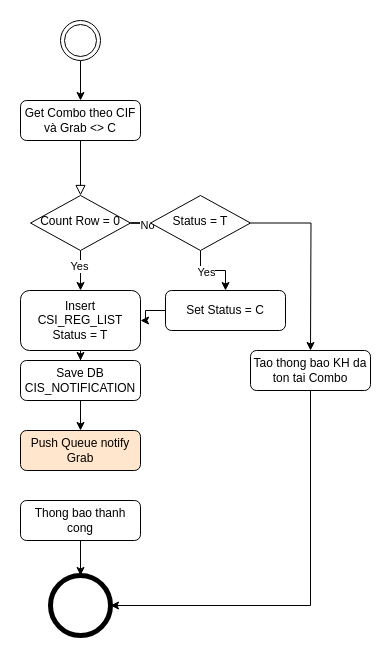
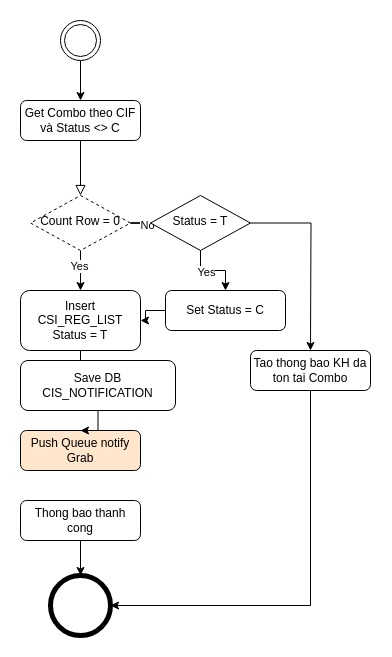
node "Get Combo theo CIF và Grab <> C": label "Get Combo theo CIF và Grab <> C" -> "Get Combo theo CIF và Status <> C"
node "Count Row = 0": style solid -> dashed
node "Save DB CIS_NOTIFICATION": size 120x40 -> 155x50
